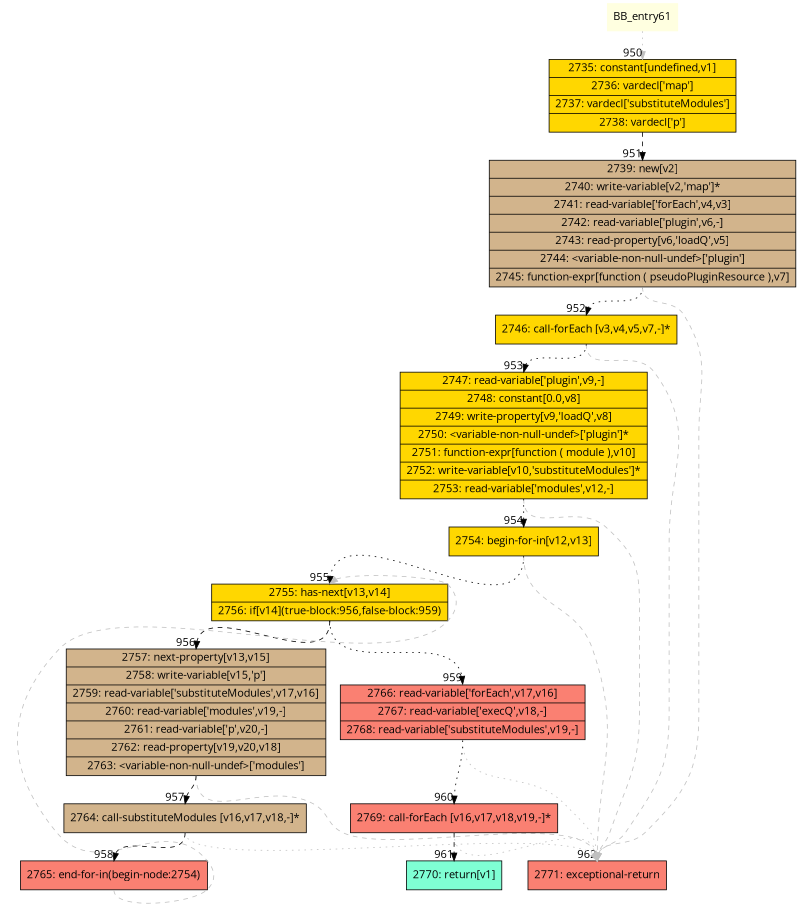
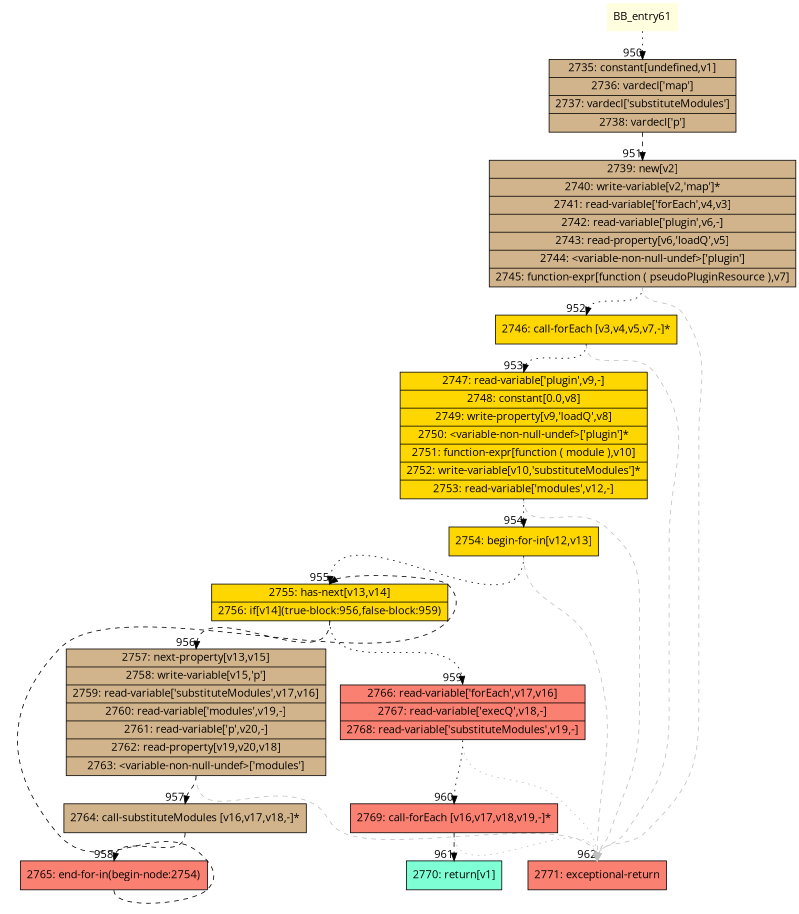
edge "BB_entry61" -> "2735: constant[undefined,v1]": color gray -> black
node "2735: constant[undefined,v1]": fillcolor gold -> tan
edge "2765: end-for-in(begin-node:2754)" -> "2755: has-next[v13,v14]": color gray -> black
edge "2764: call-substituteModules [v16,v17,v18,-]*" -> "2771: exceptional-return": removed
